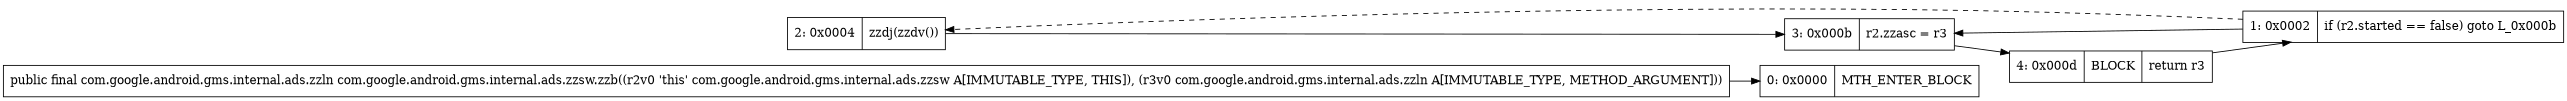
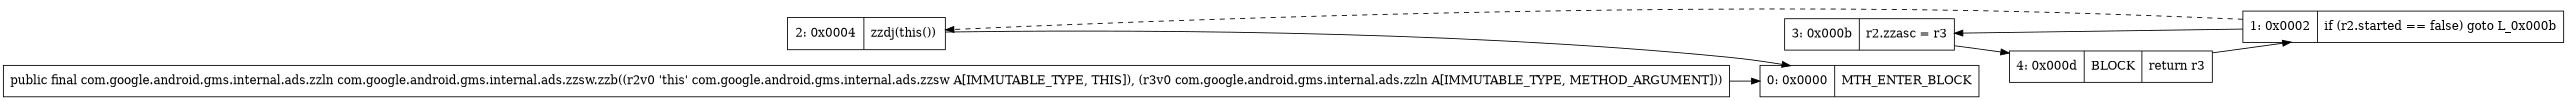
node "2: 0x0004": text "zzdj(zzdv())" -> "zzdj(this())"
edge "2: 0x0004" -> "3: 0x000b": now "2: 0x0004" -> "0: 0x0000"
